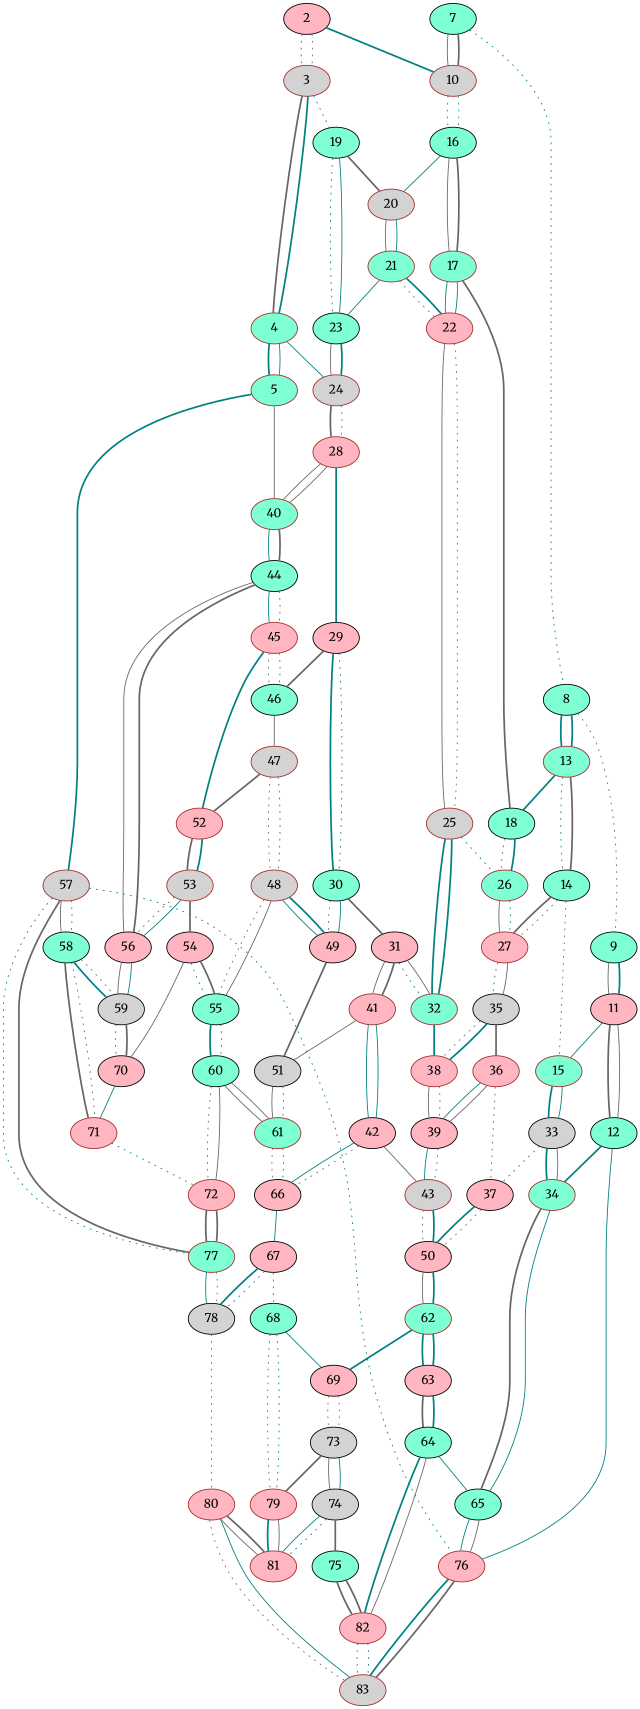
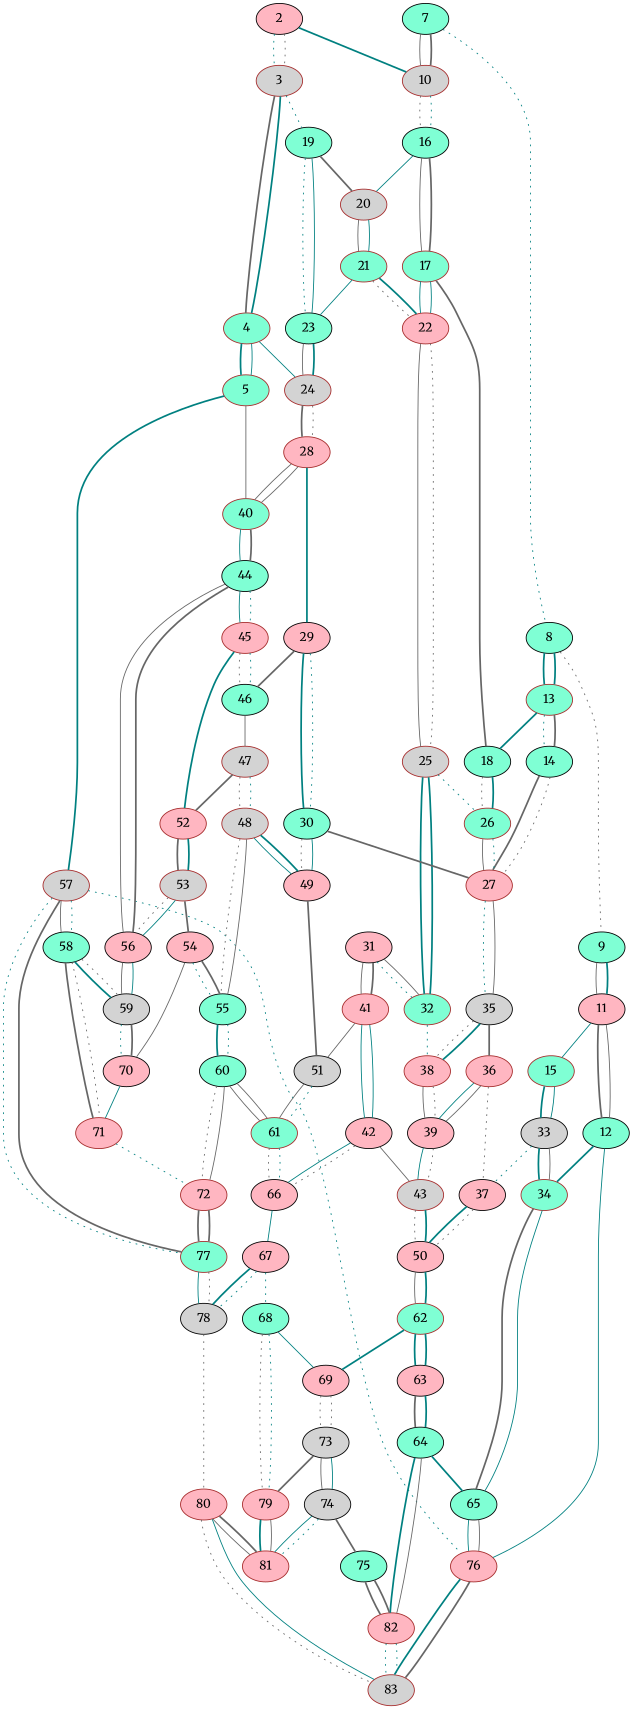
edge "30" -- "31": now "30" -- "27"
edge "14" -- "15": removed
edge "32" -- "38": style bold -> dotted
edge "64" -- "65": style solid -> bold
